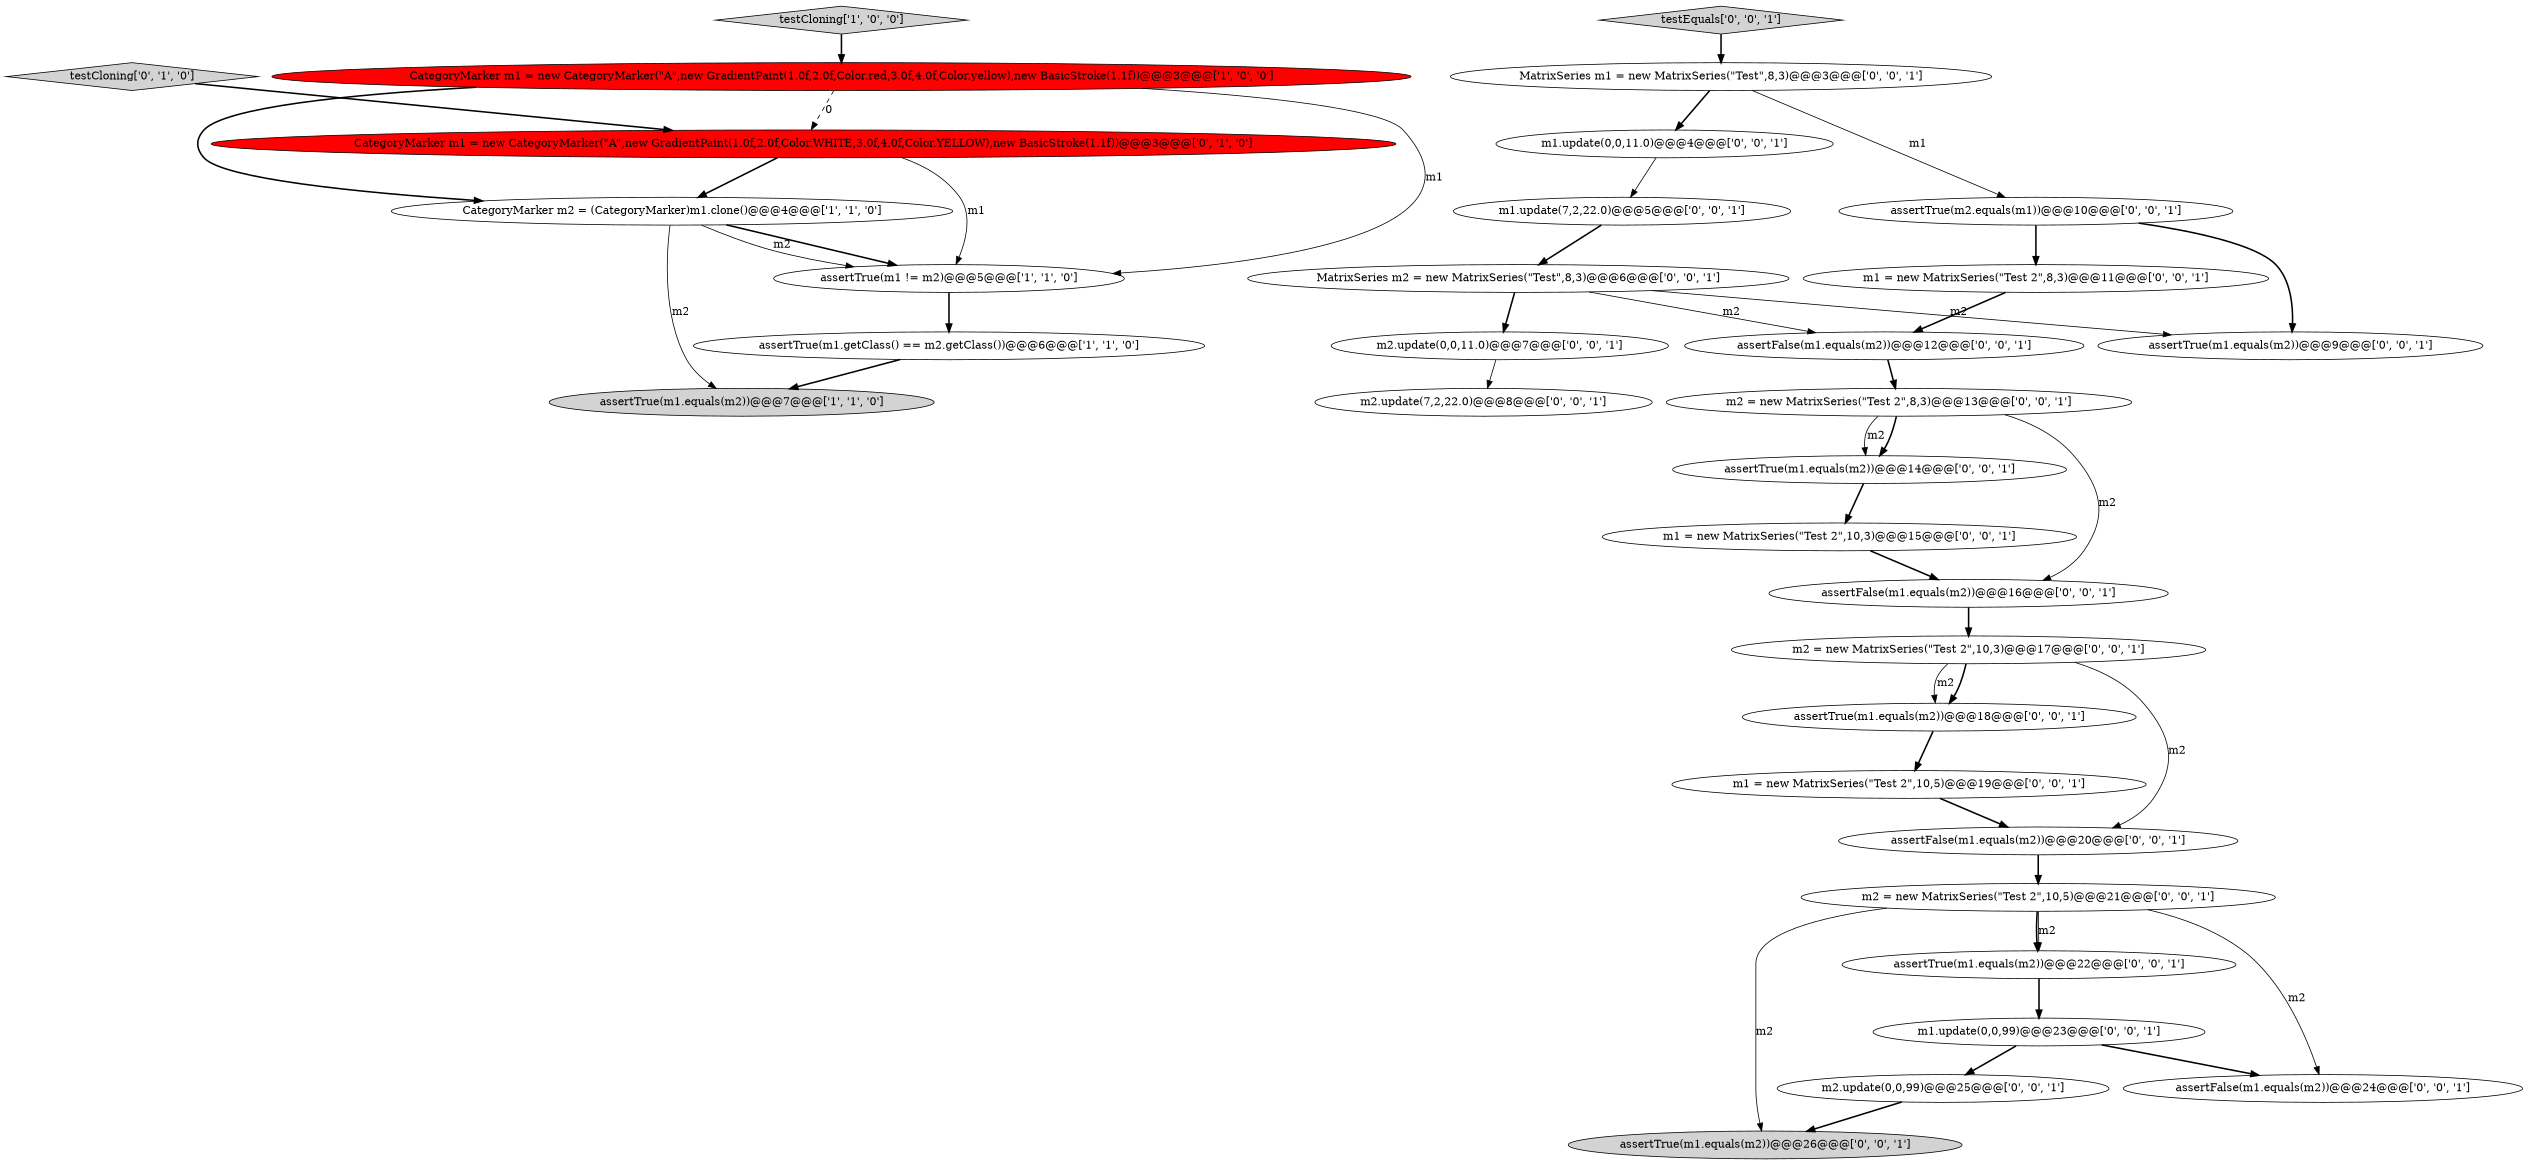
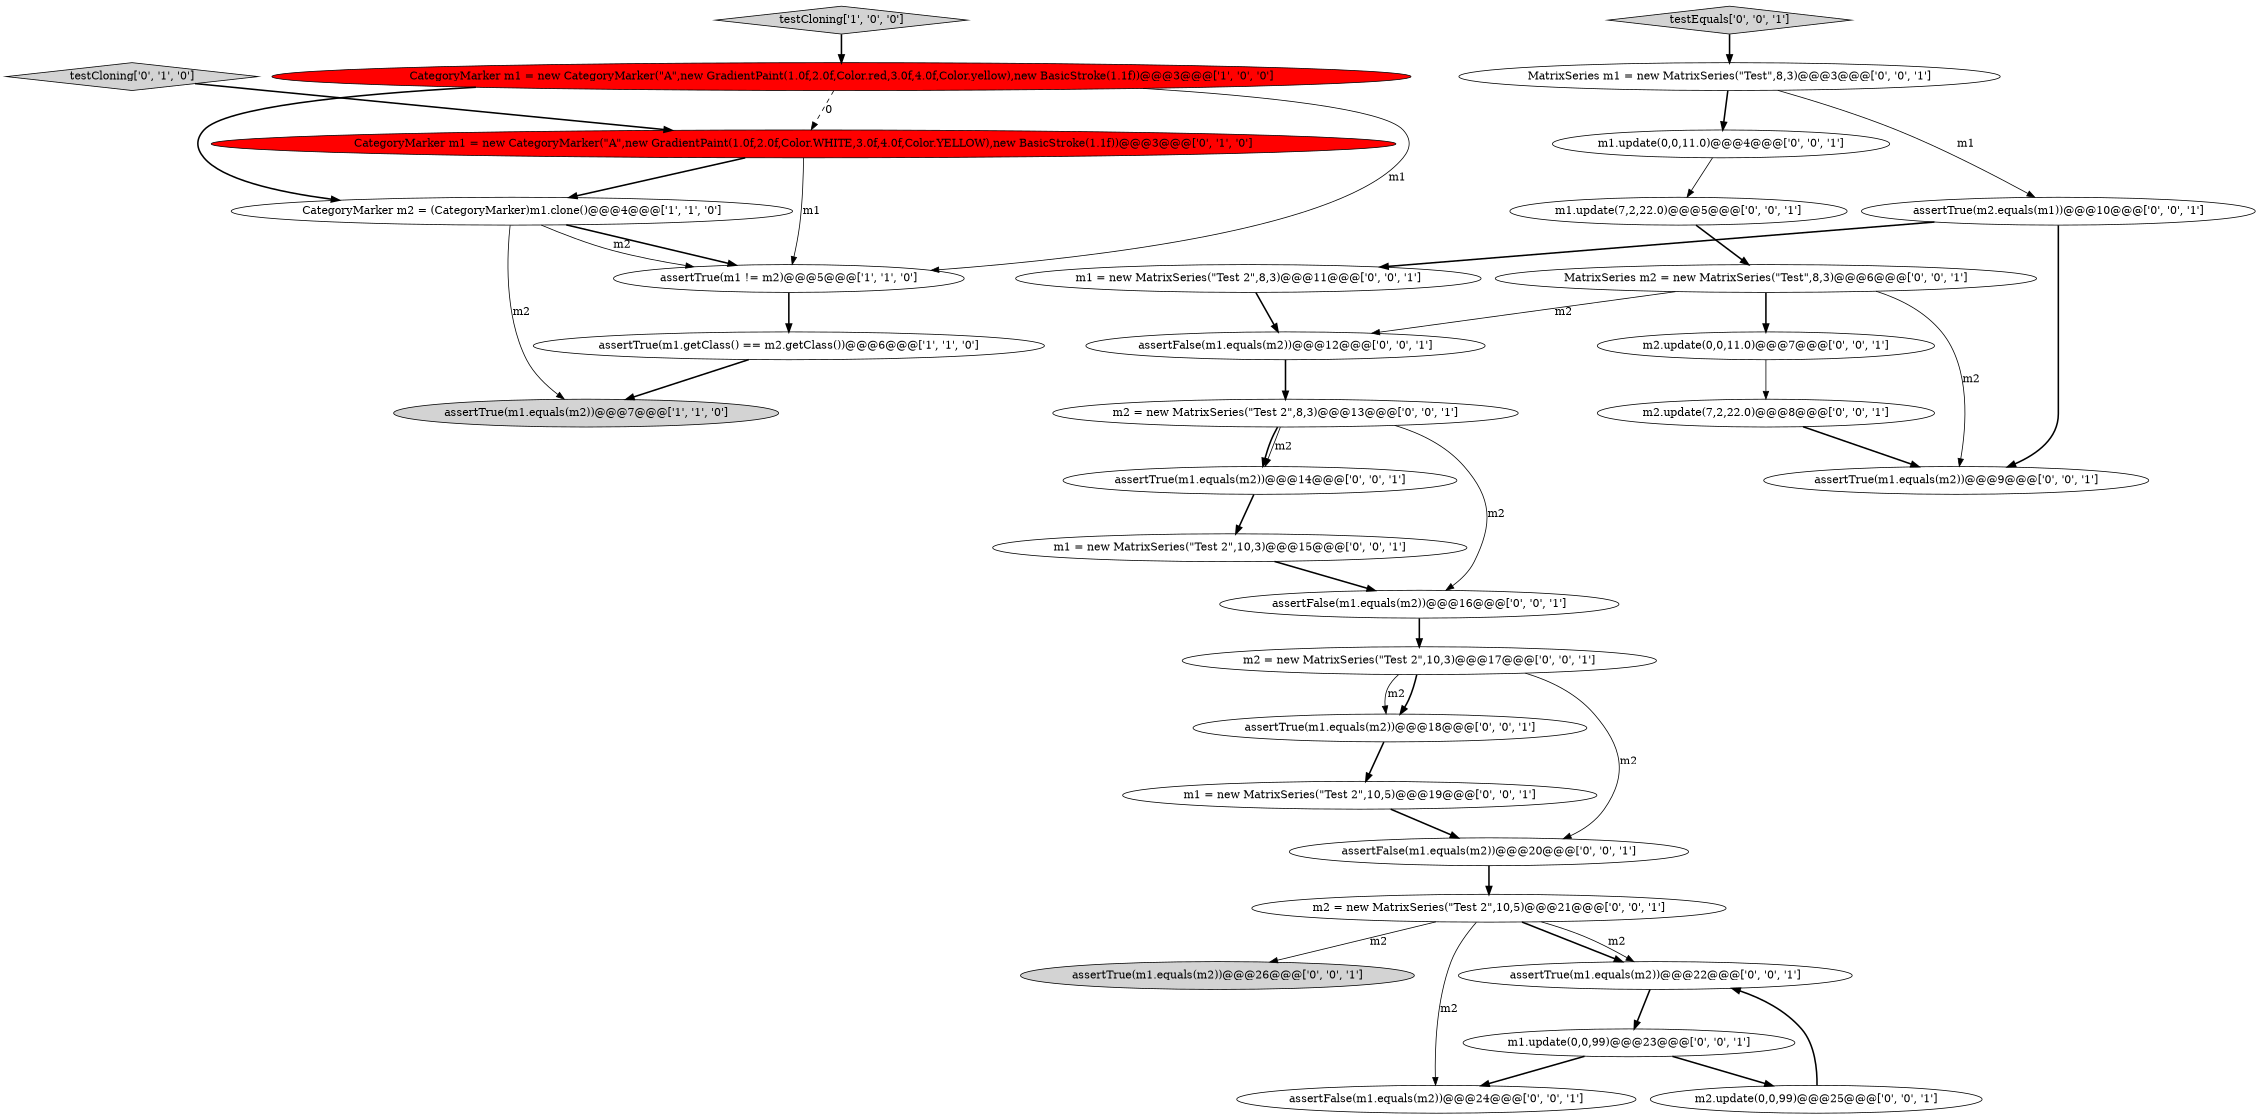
edge "m2.update(7,2,22.0)@@@8@@@['0', '0', '1']" -> "assertTrue(m1.equals(m2))@@@9@@@['0', '0', '1']": added
edge "m2.update(0,0,99)@@@25@@@['0', '0', '1']" -> "assertTrue(m1.equals(m2))@@@26@@@['0', '0', '1']": now "m2.update(0,0,99)@@@25@@@['0', '0', '1']" -> "assertTrue(m1.equals(m2))@@@22@@@['0', '0', '1']"
